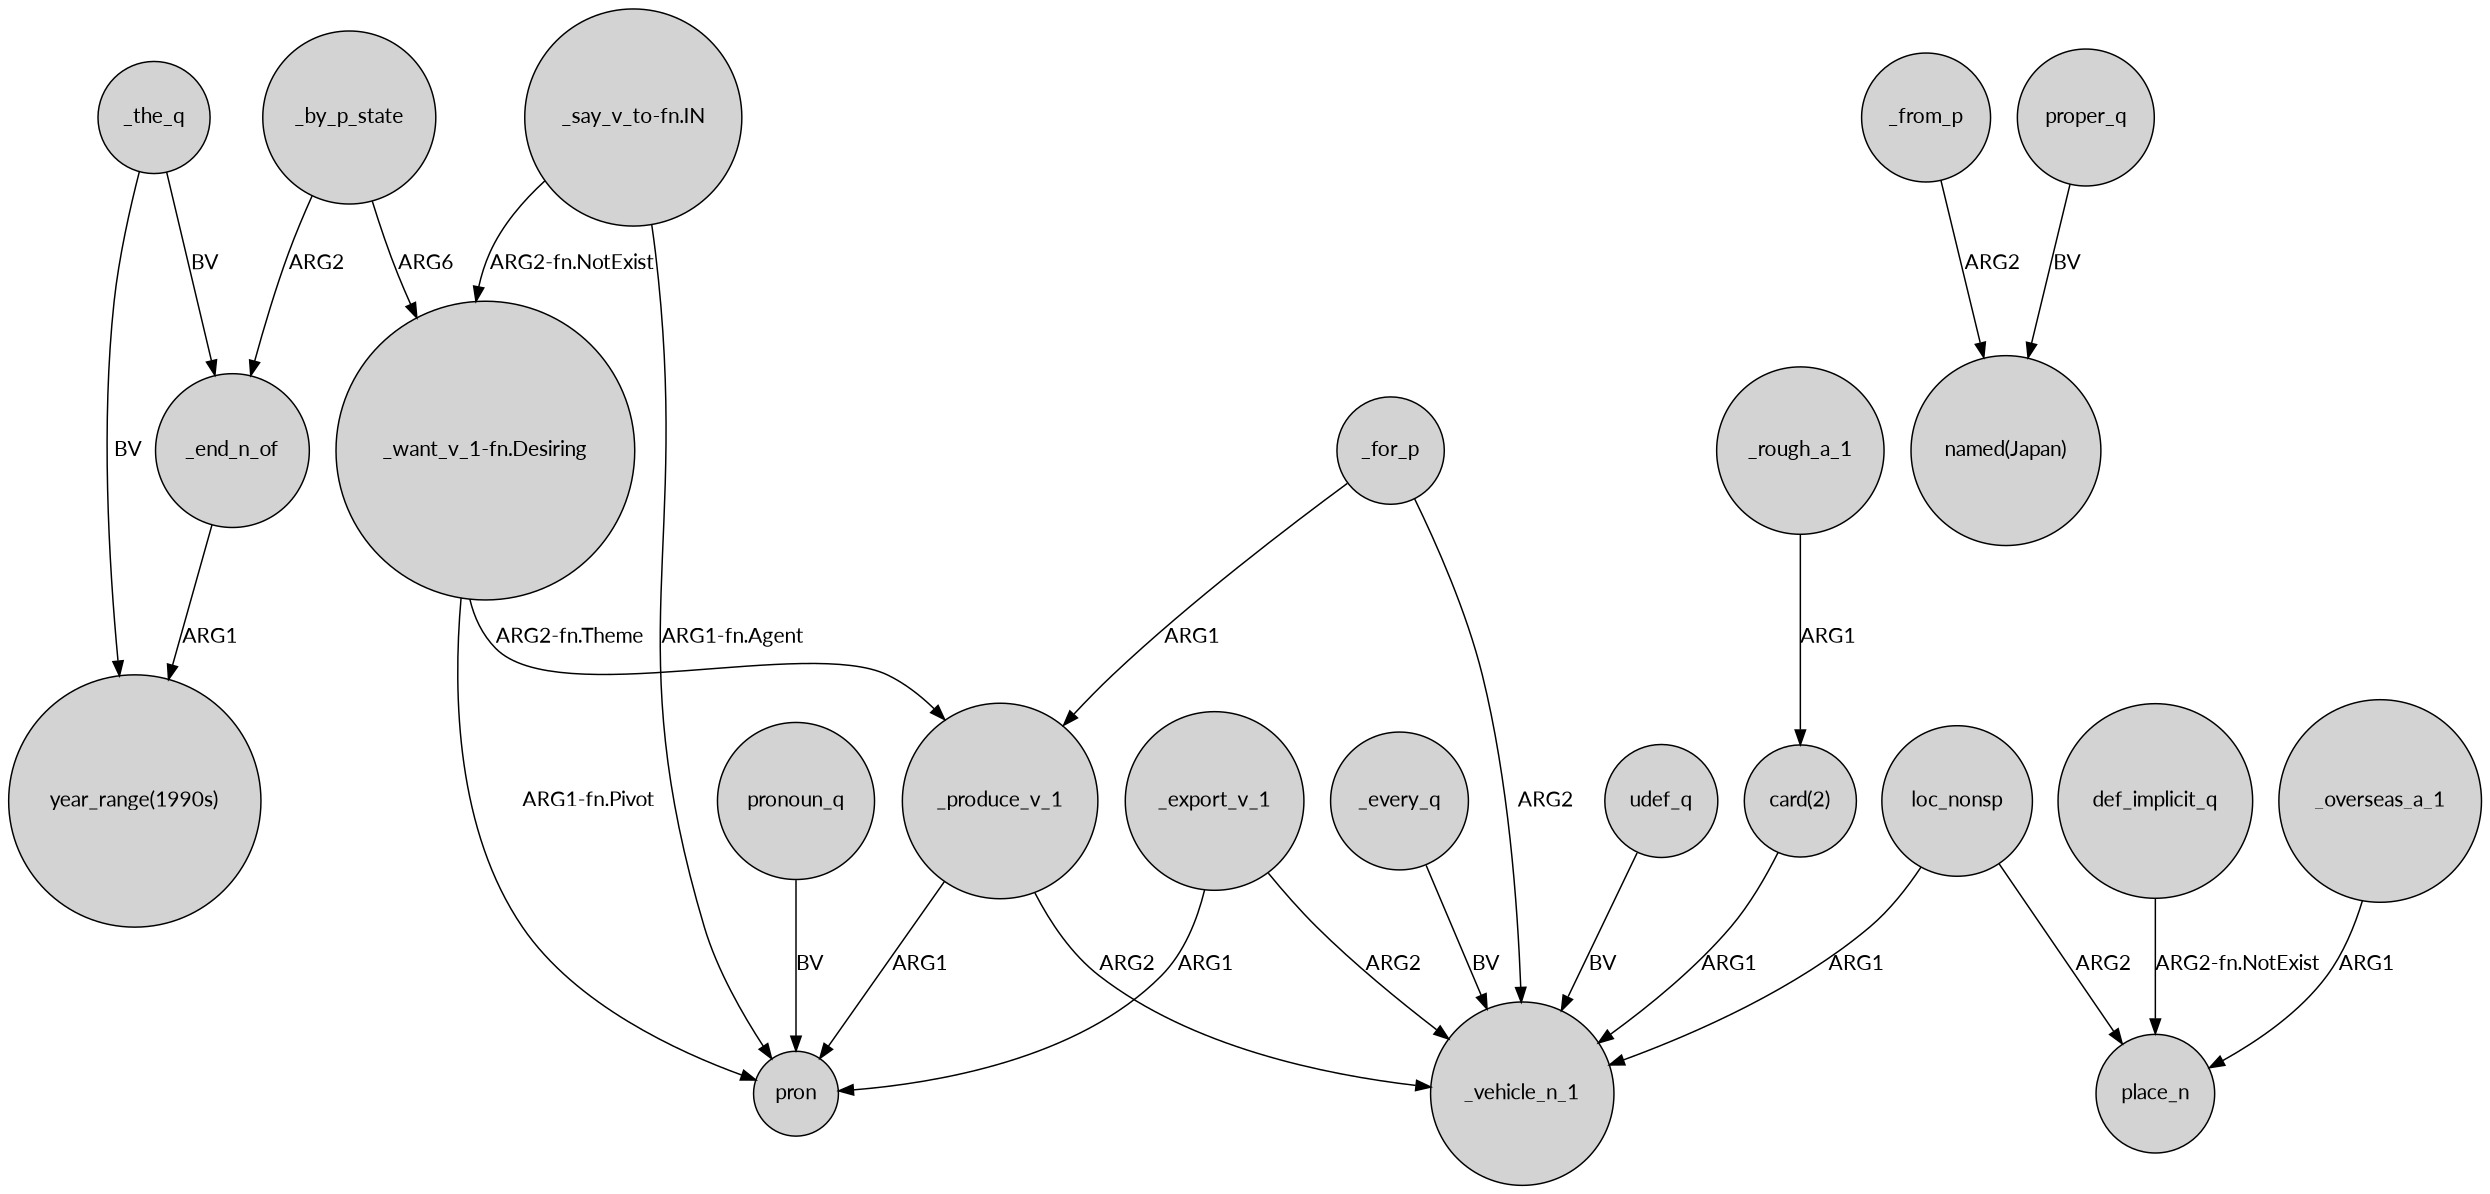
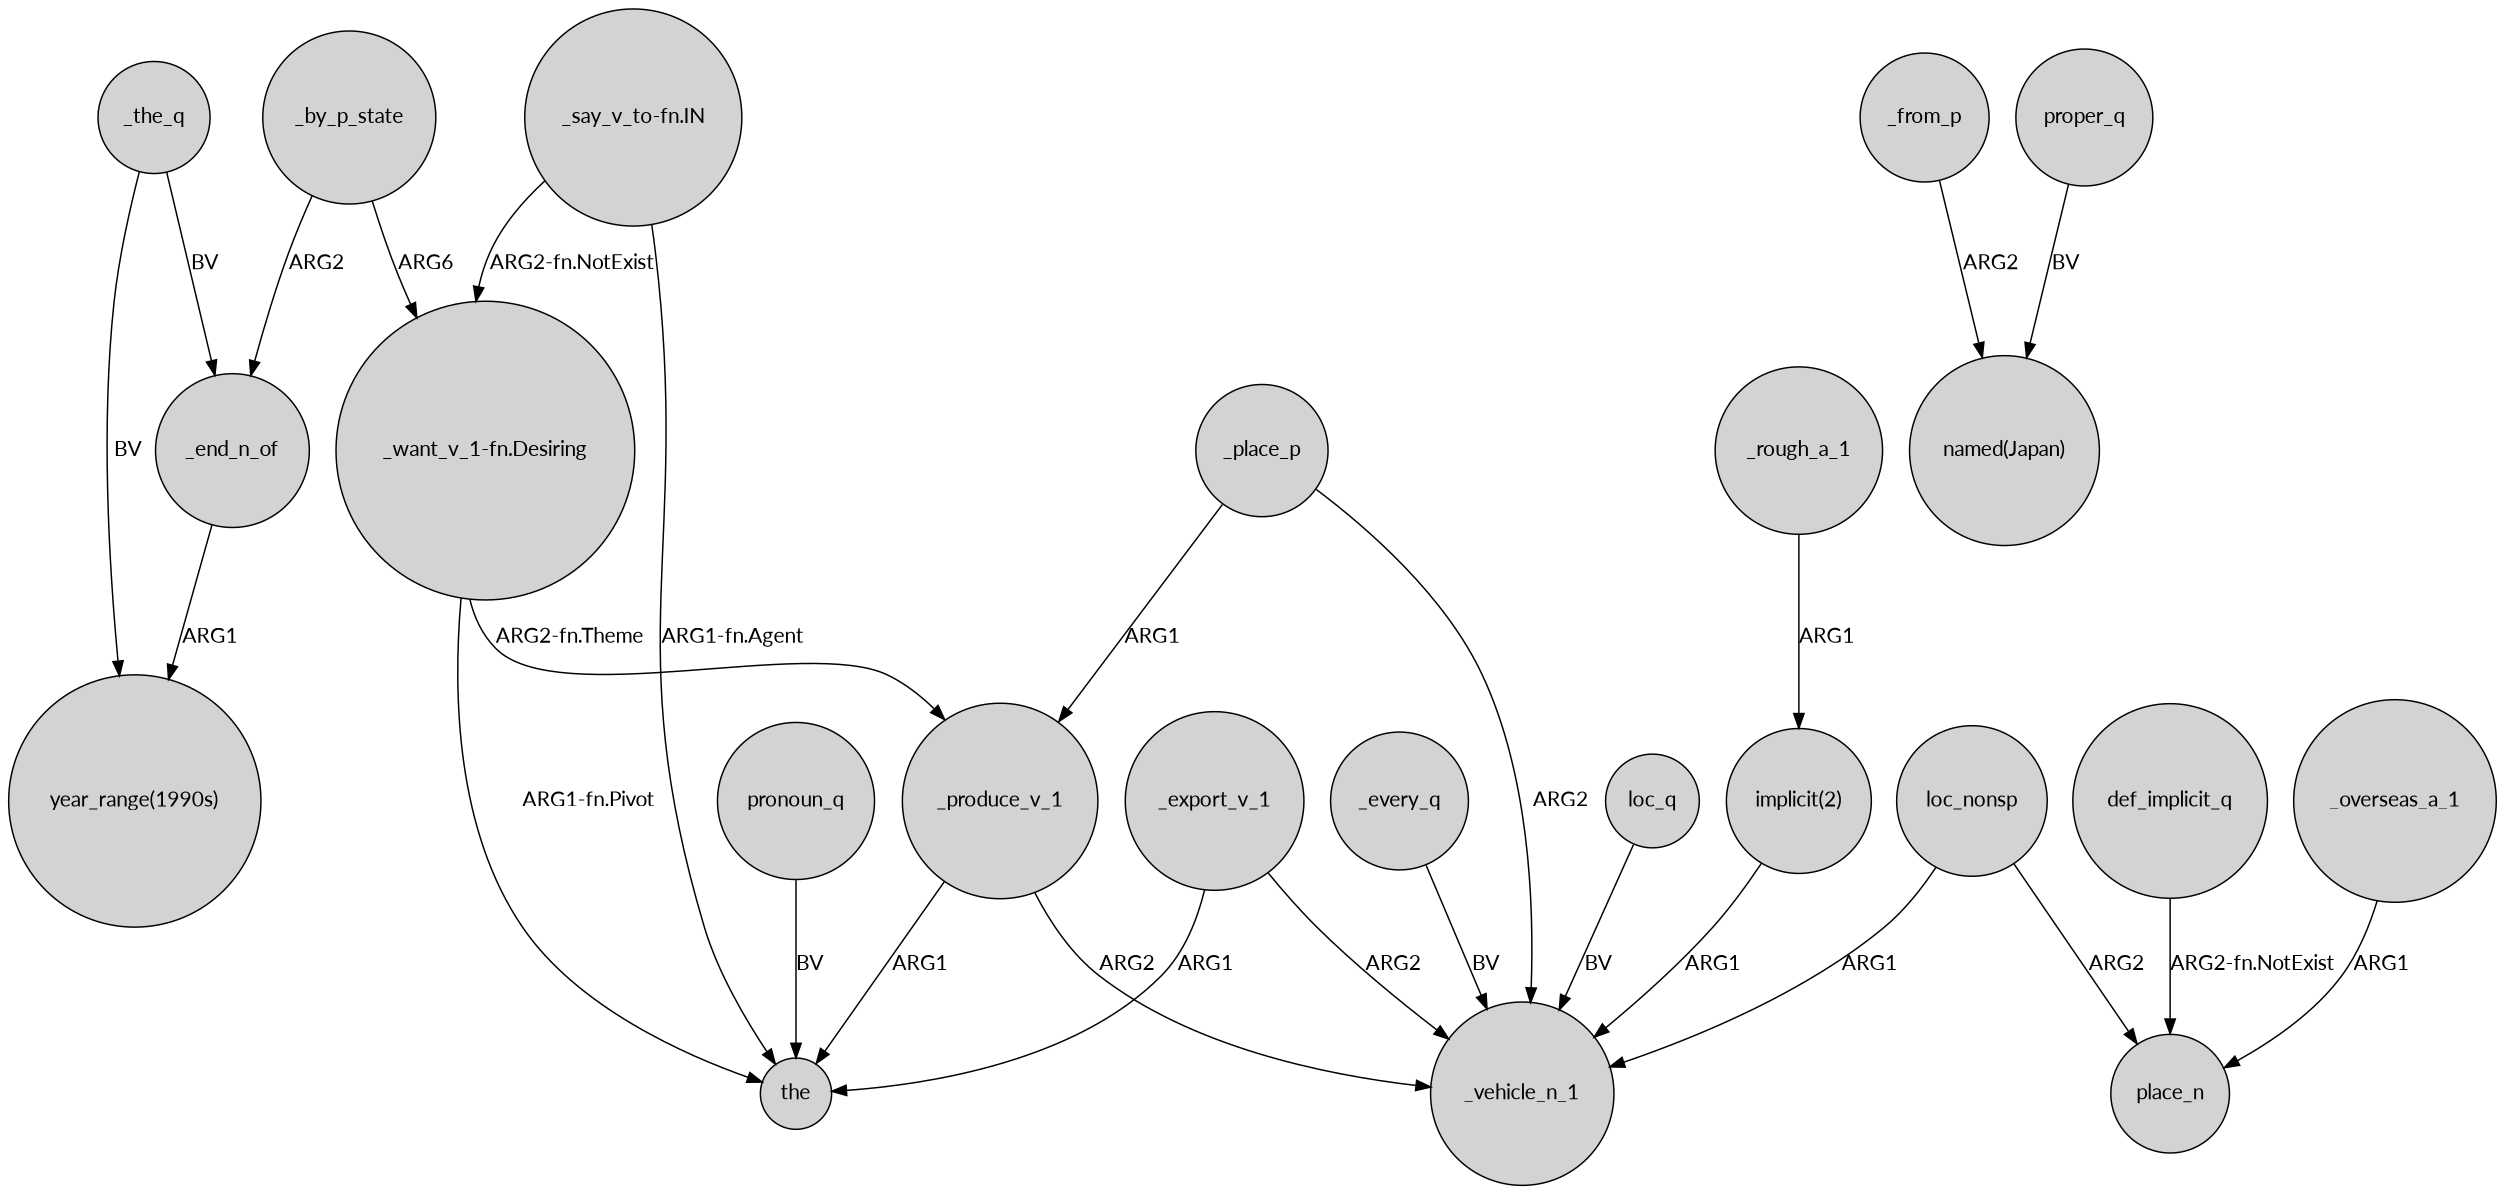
node "_for_p": label "_for_p" -> "_place_p"
node "udef_q": label "udef_q" -> "loc_q"
node "card(2)": label "card(2)" -> "implicit(2)"
node "pron": label "pron" -> "the"
